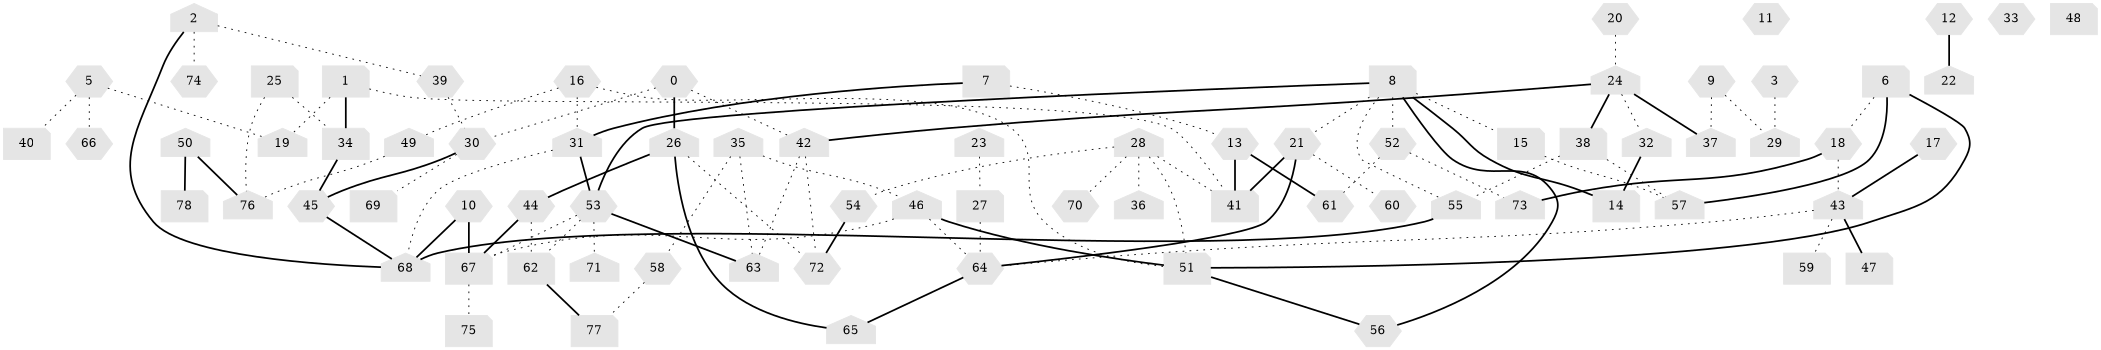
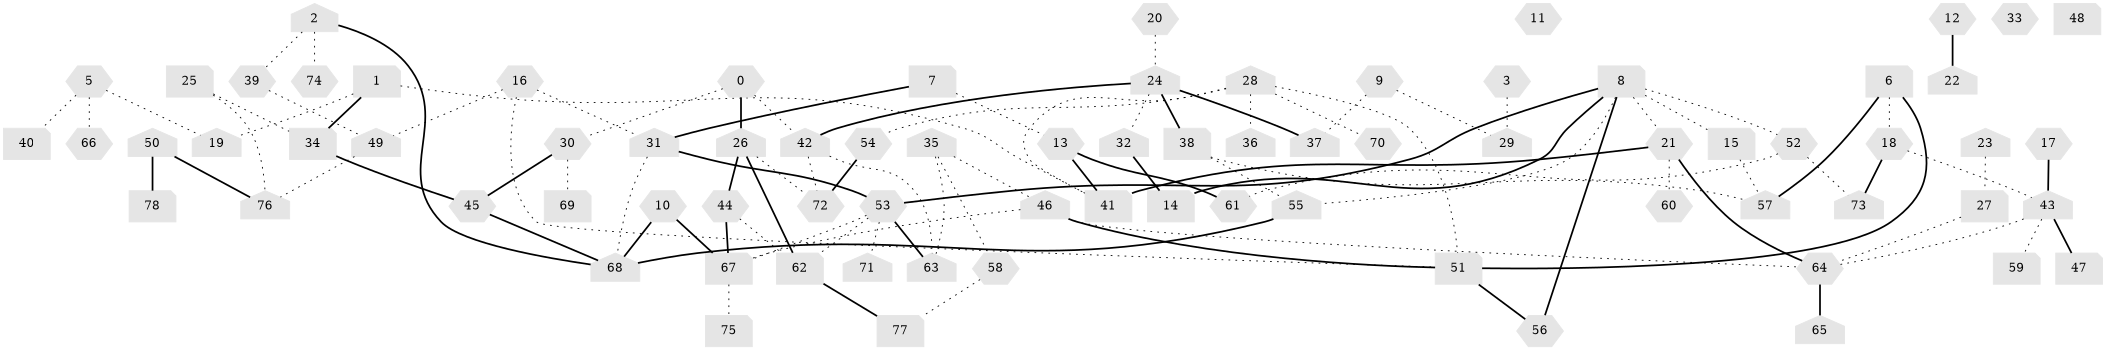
edge "39" -- "30": now "39" -- "49"
edge "26" -- "65": now "26" -- "62"
